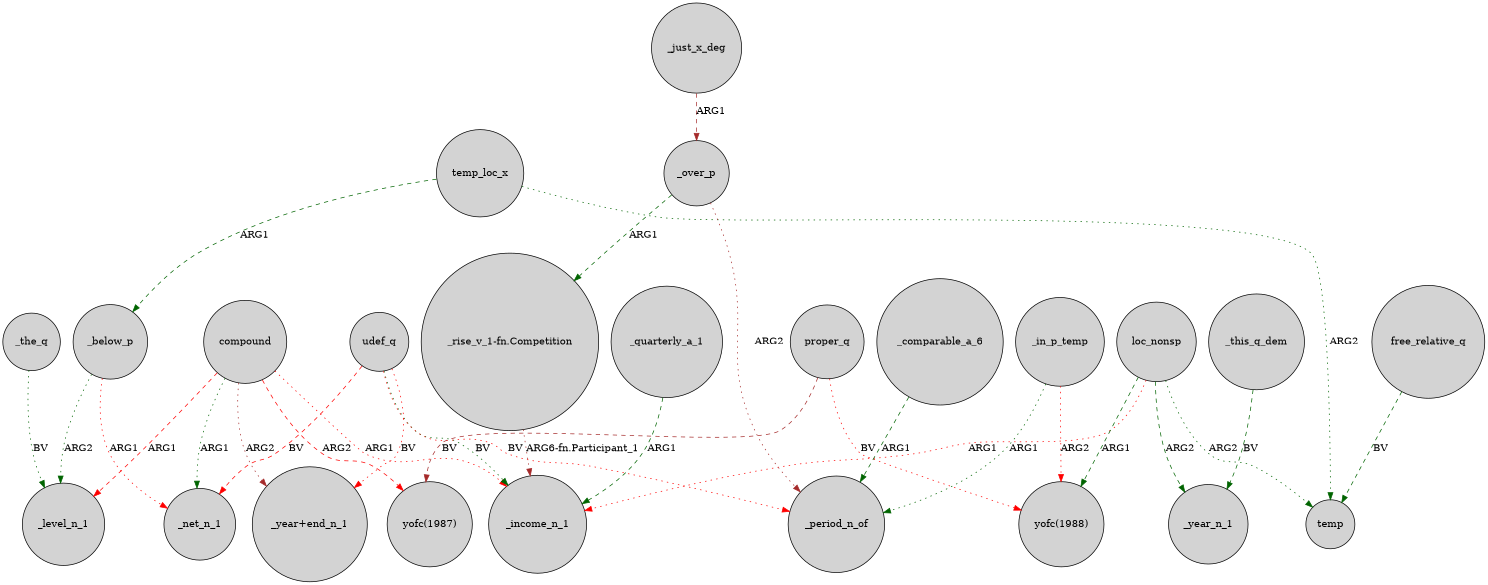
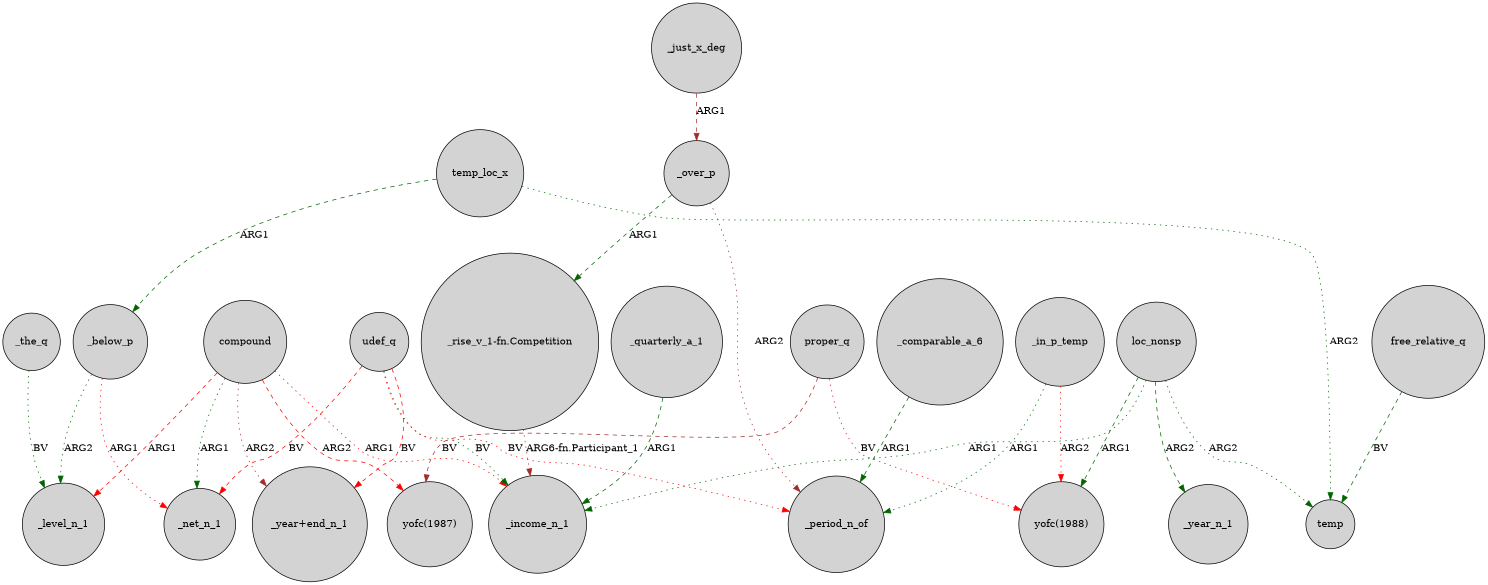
node "_this_q_dem": removed
edge "udef_q" -> "_year+end_n_1": style dotted -> dashed
edge "loc_nonsp" -> "_income_n_1": color red -> darkgreen
